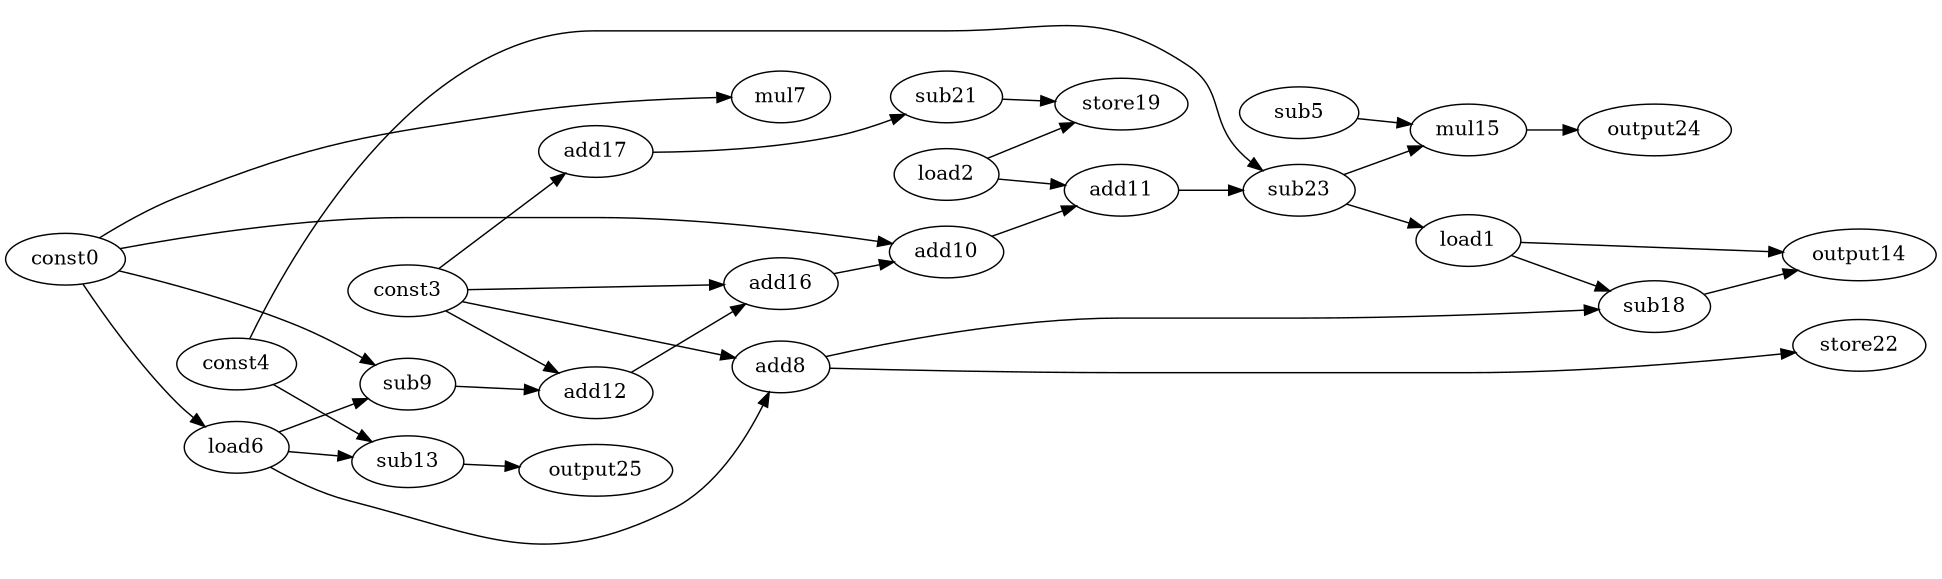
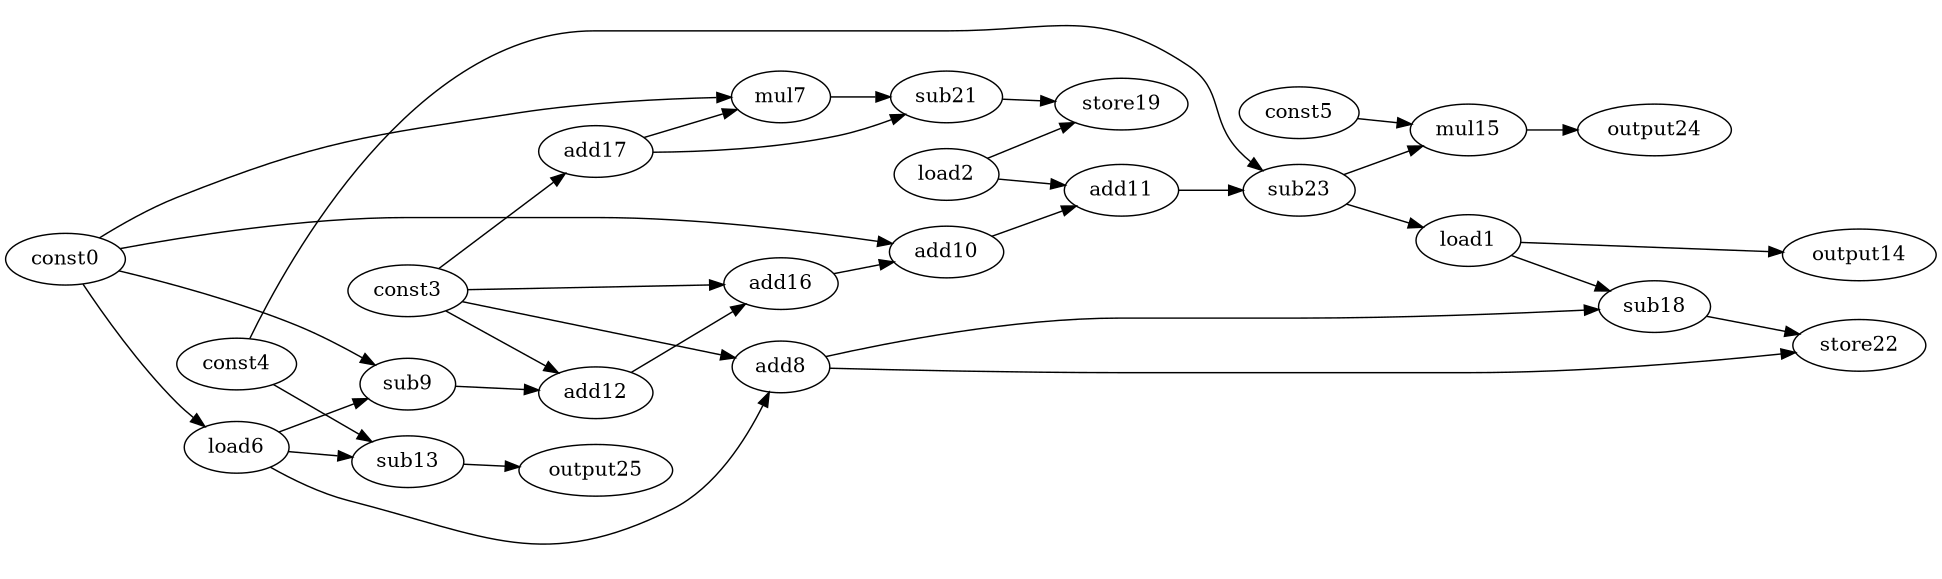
edge "mul7" -> "sub21": added
node "sub5": label "sub5" -> "const5"
edge "add17" -> "mul7": added
edge "sub18" -> "output14": now "sub18" -> "store22"
